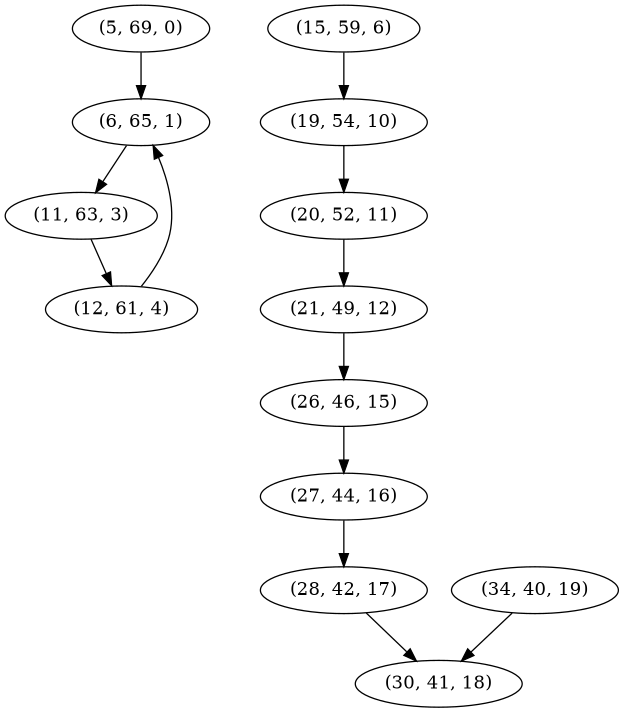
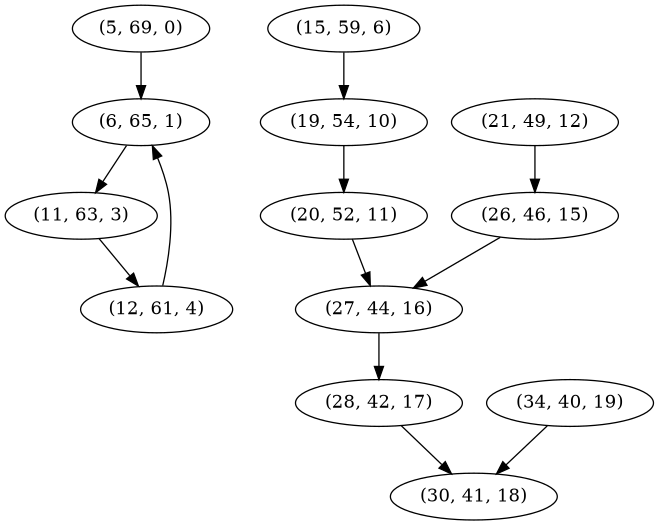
edge "(20, 52, 11)" -> "(21, 49, 12)": now "(20, 52, 11)" -> "(27, 44, 16)"
